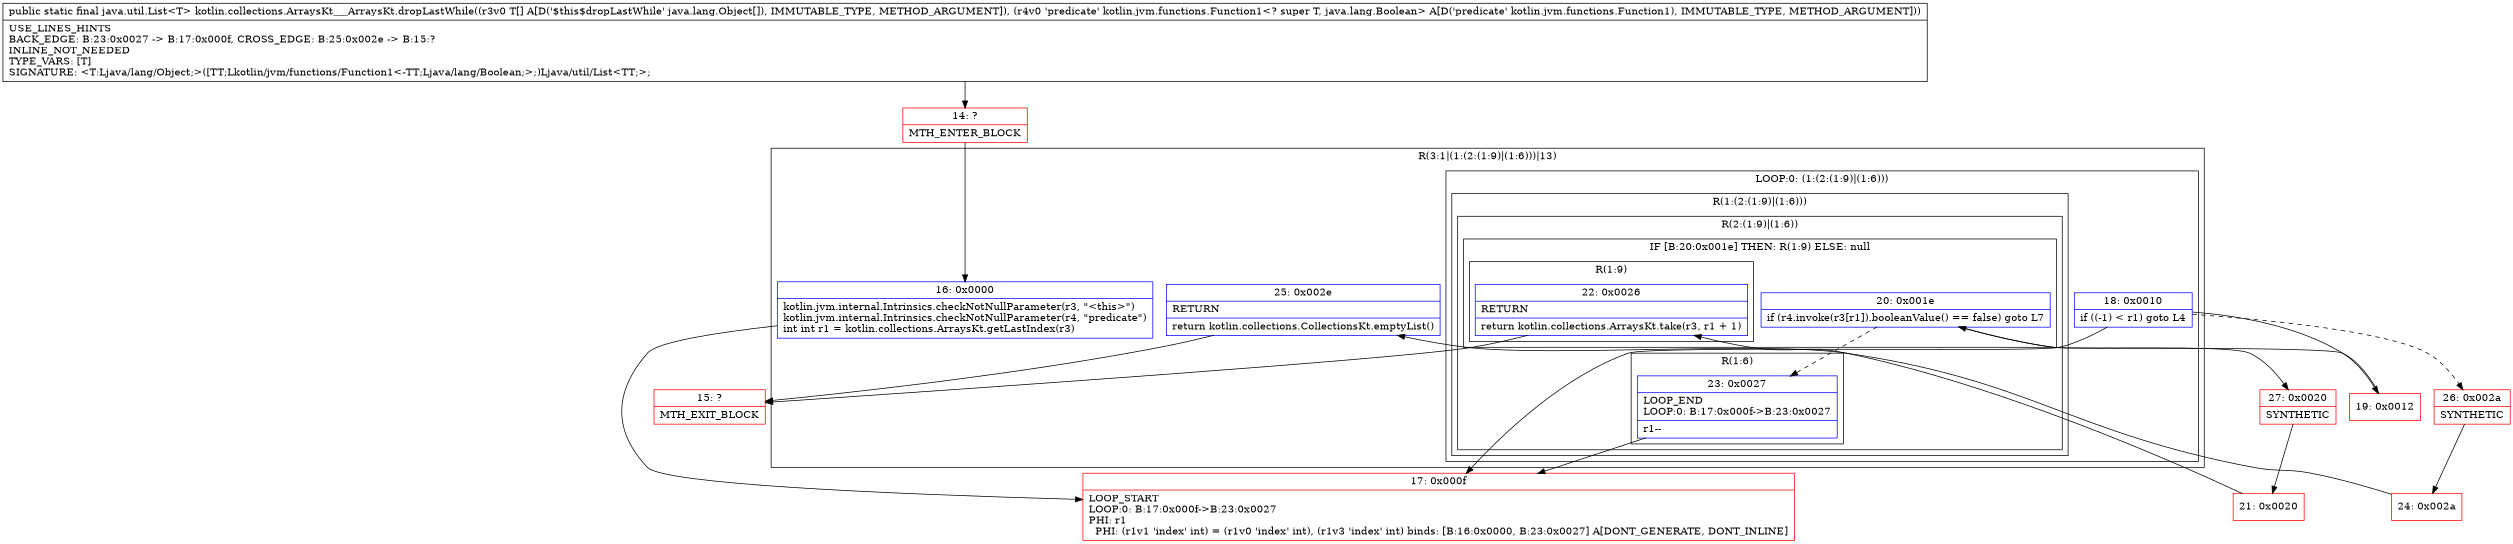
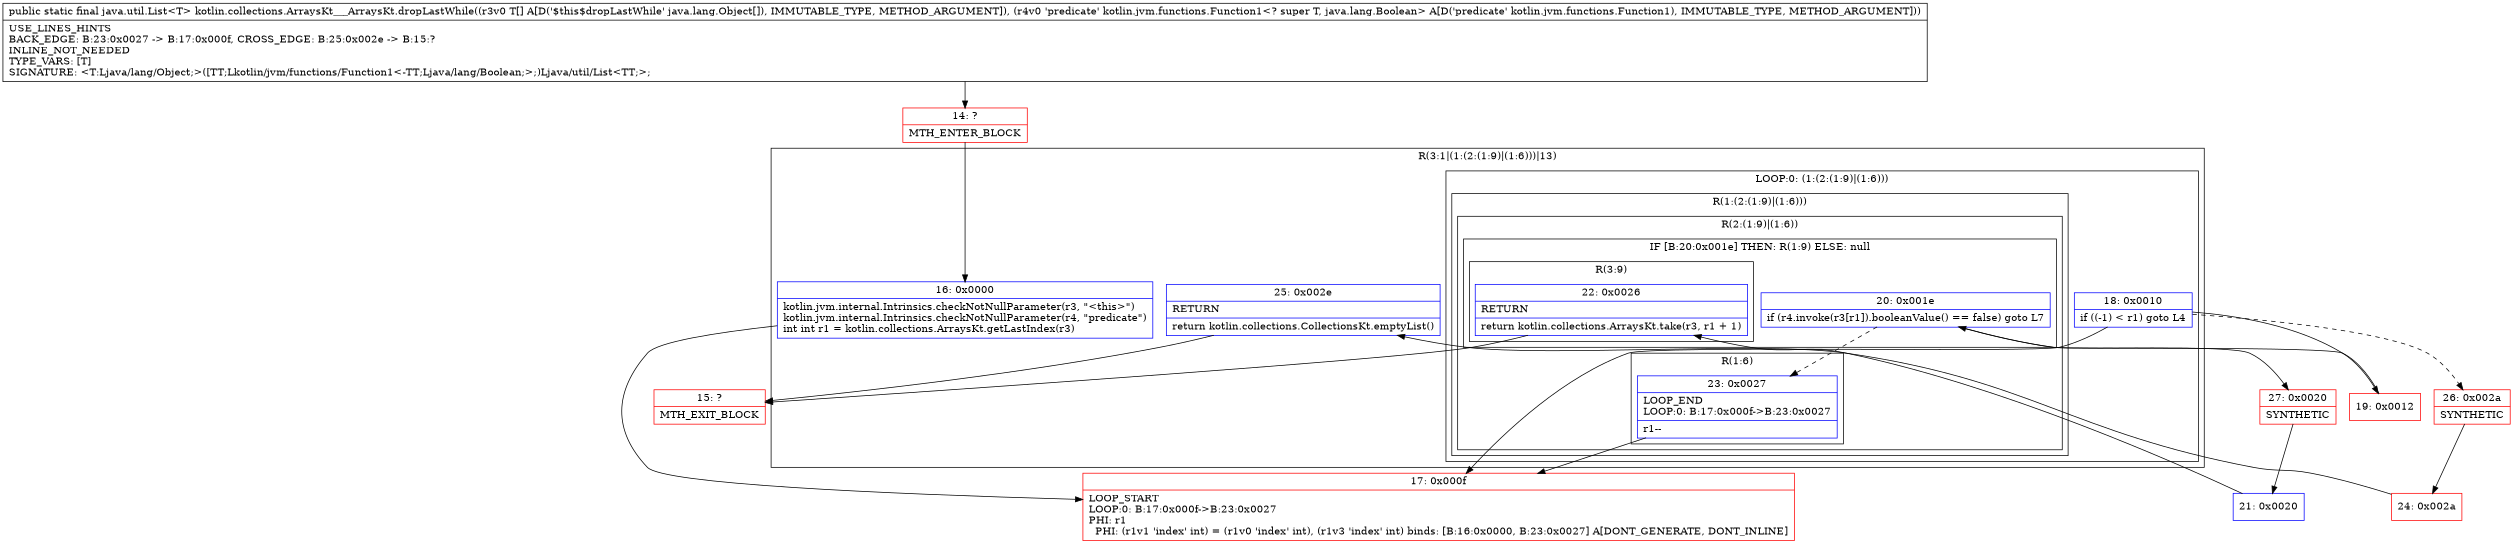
cluster "R(1:9)": label "R(1:9)" -> "R(3:9)"
node "21: 0x0020": color red -> blue
